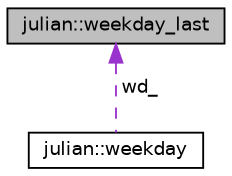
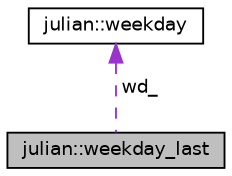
edge "julian::weekday" -> "julian::weekday_last": reversed
